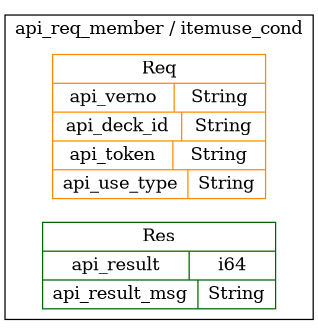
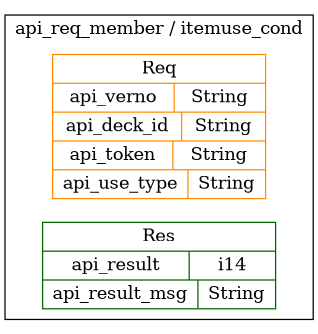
node "Res": text "i64" -> "i14"
